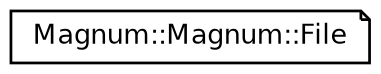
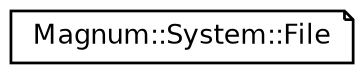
node "Magnum::Magnum::File": label "Magnum::Magnum::File" -> "Magnum::System::File"
